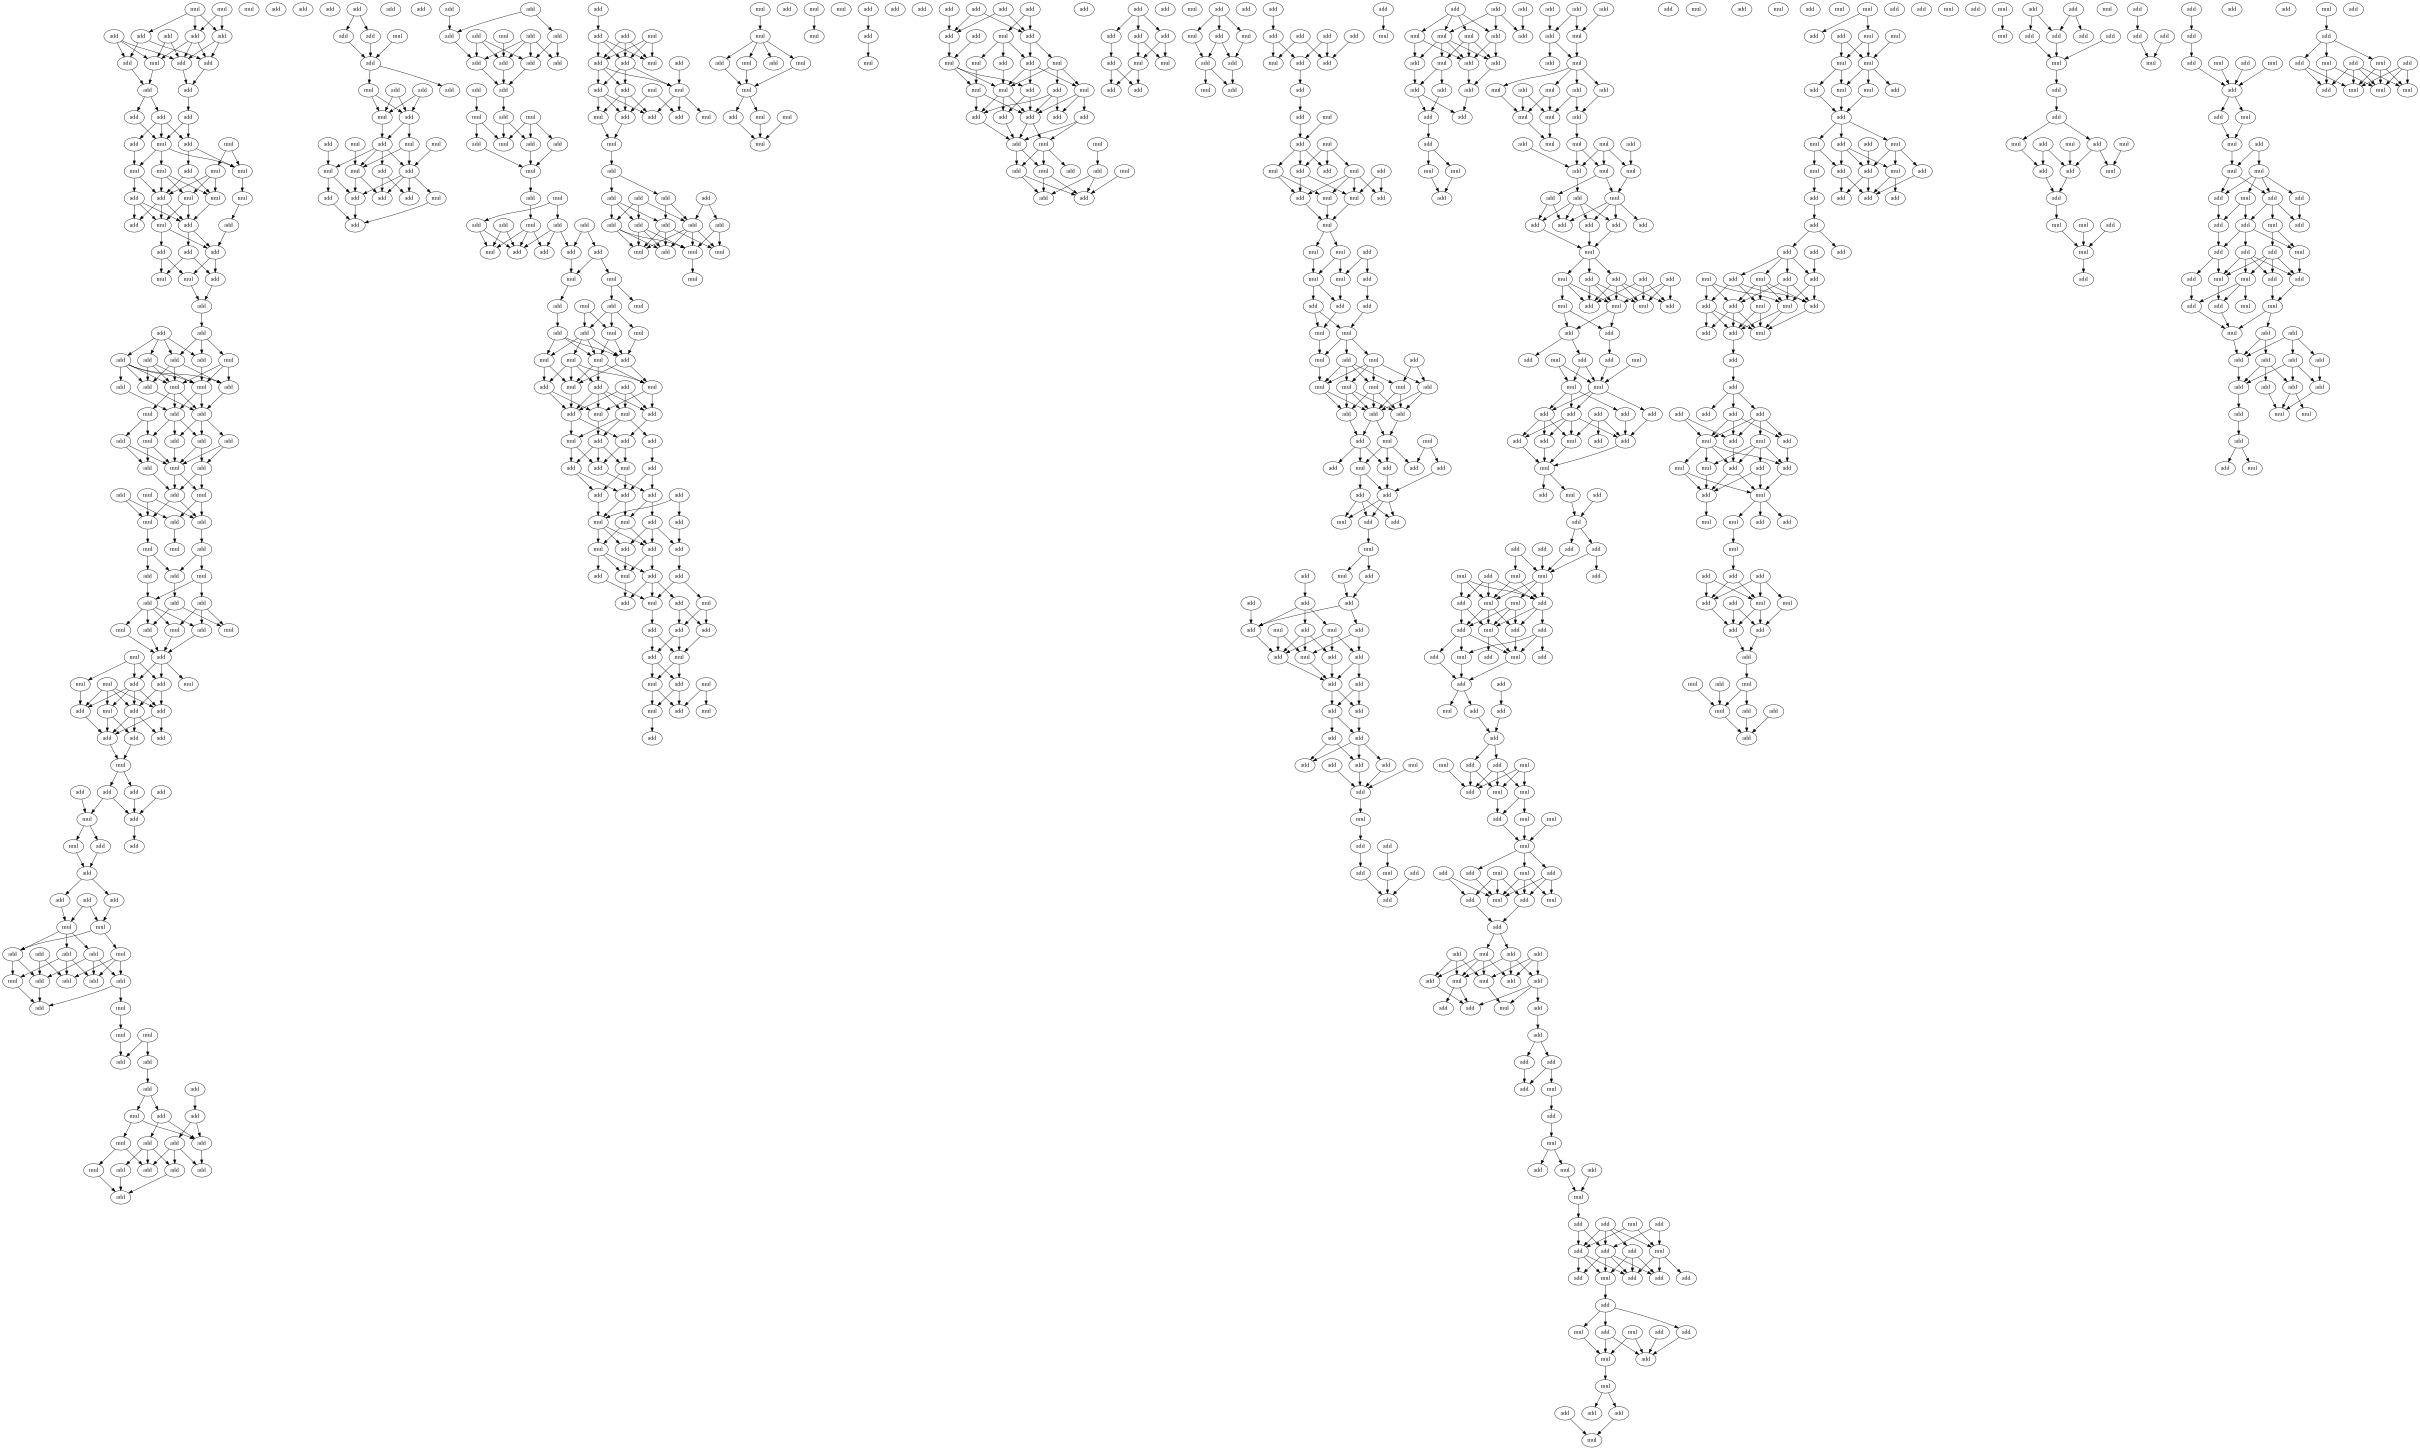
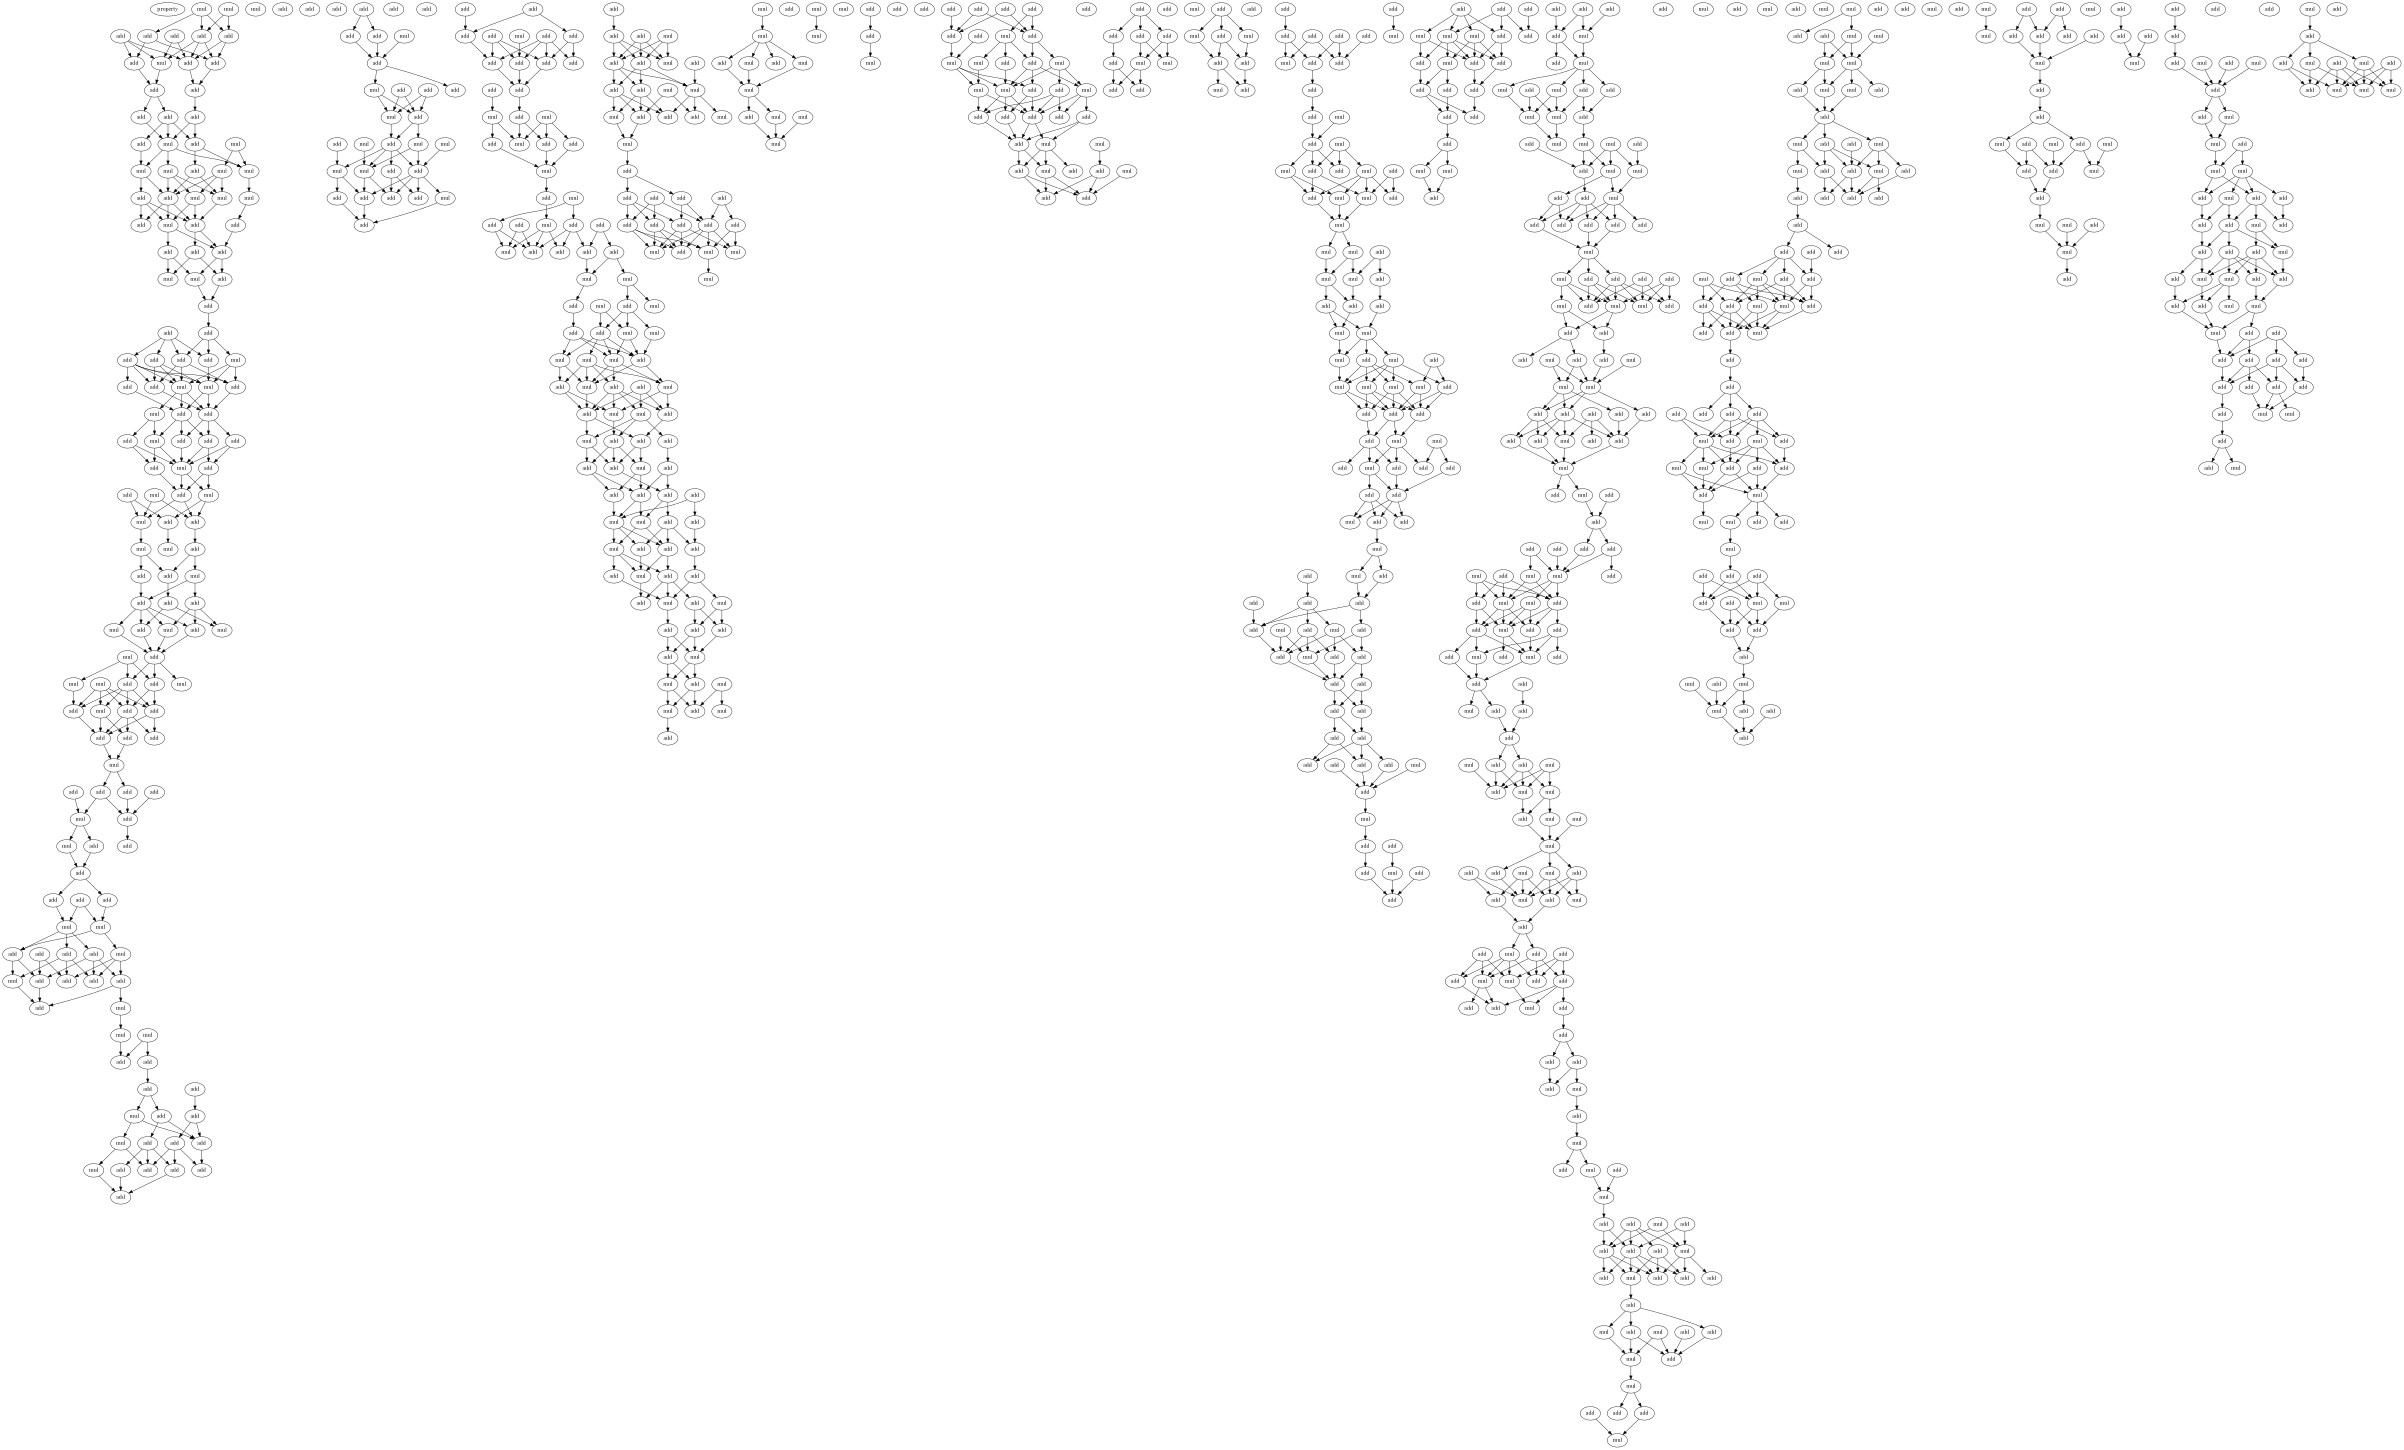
node "property": added
